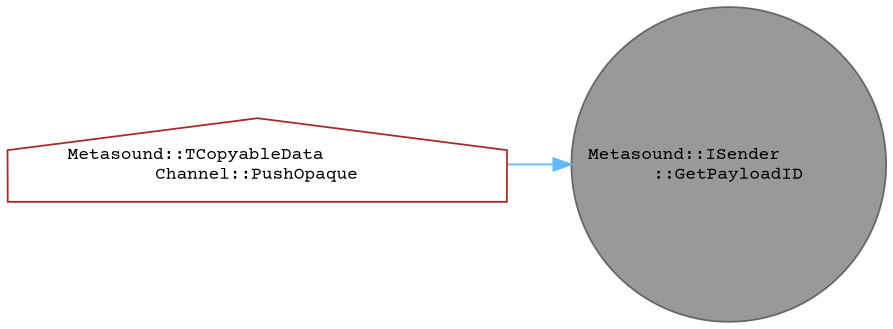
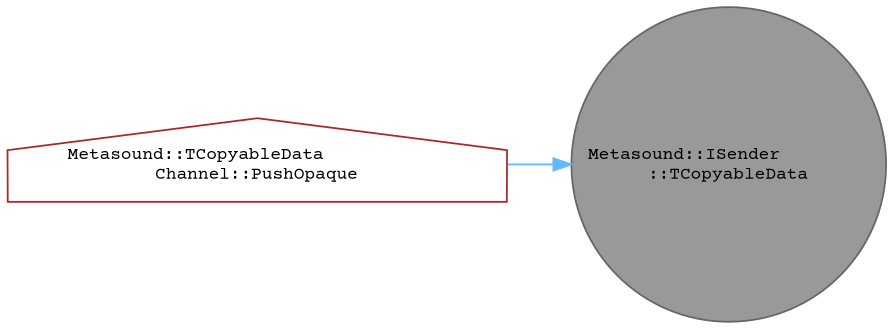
node "Metasound::ISender ::GetPayloadID": label "Metasound::ISender ::GetPayloadID" -> "Metasound::ISender ::TCopyableData"
